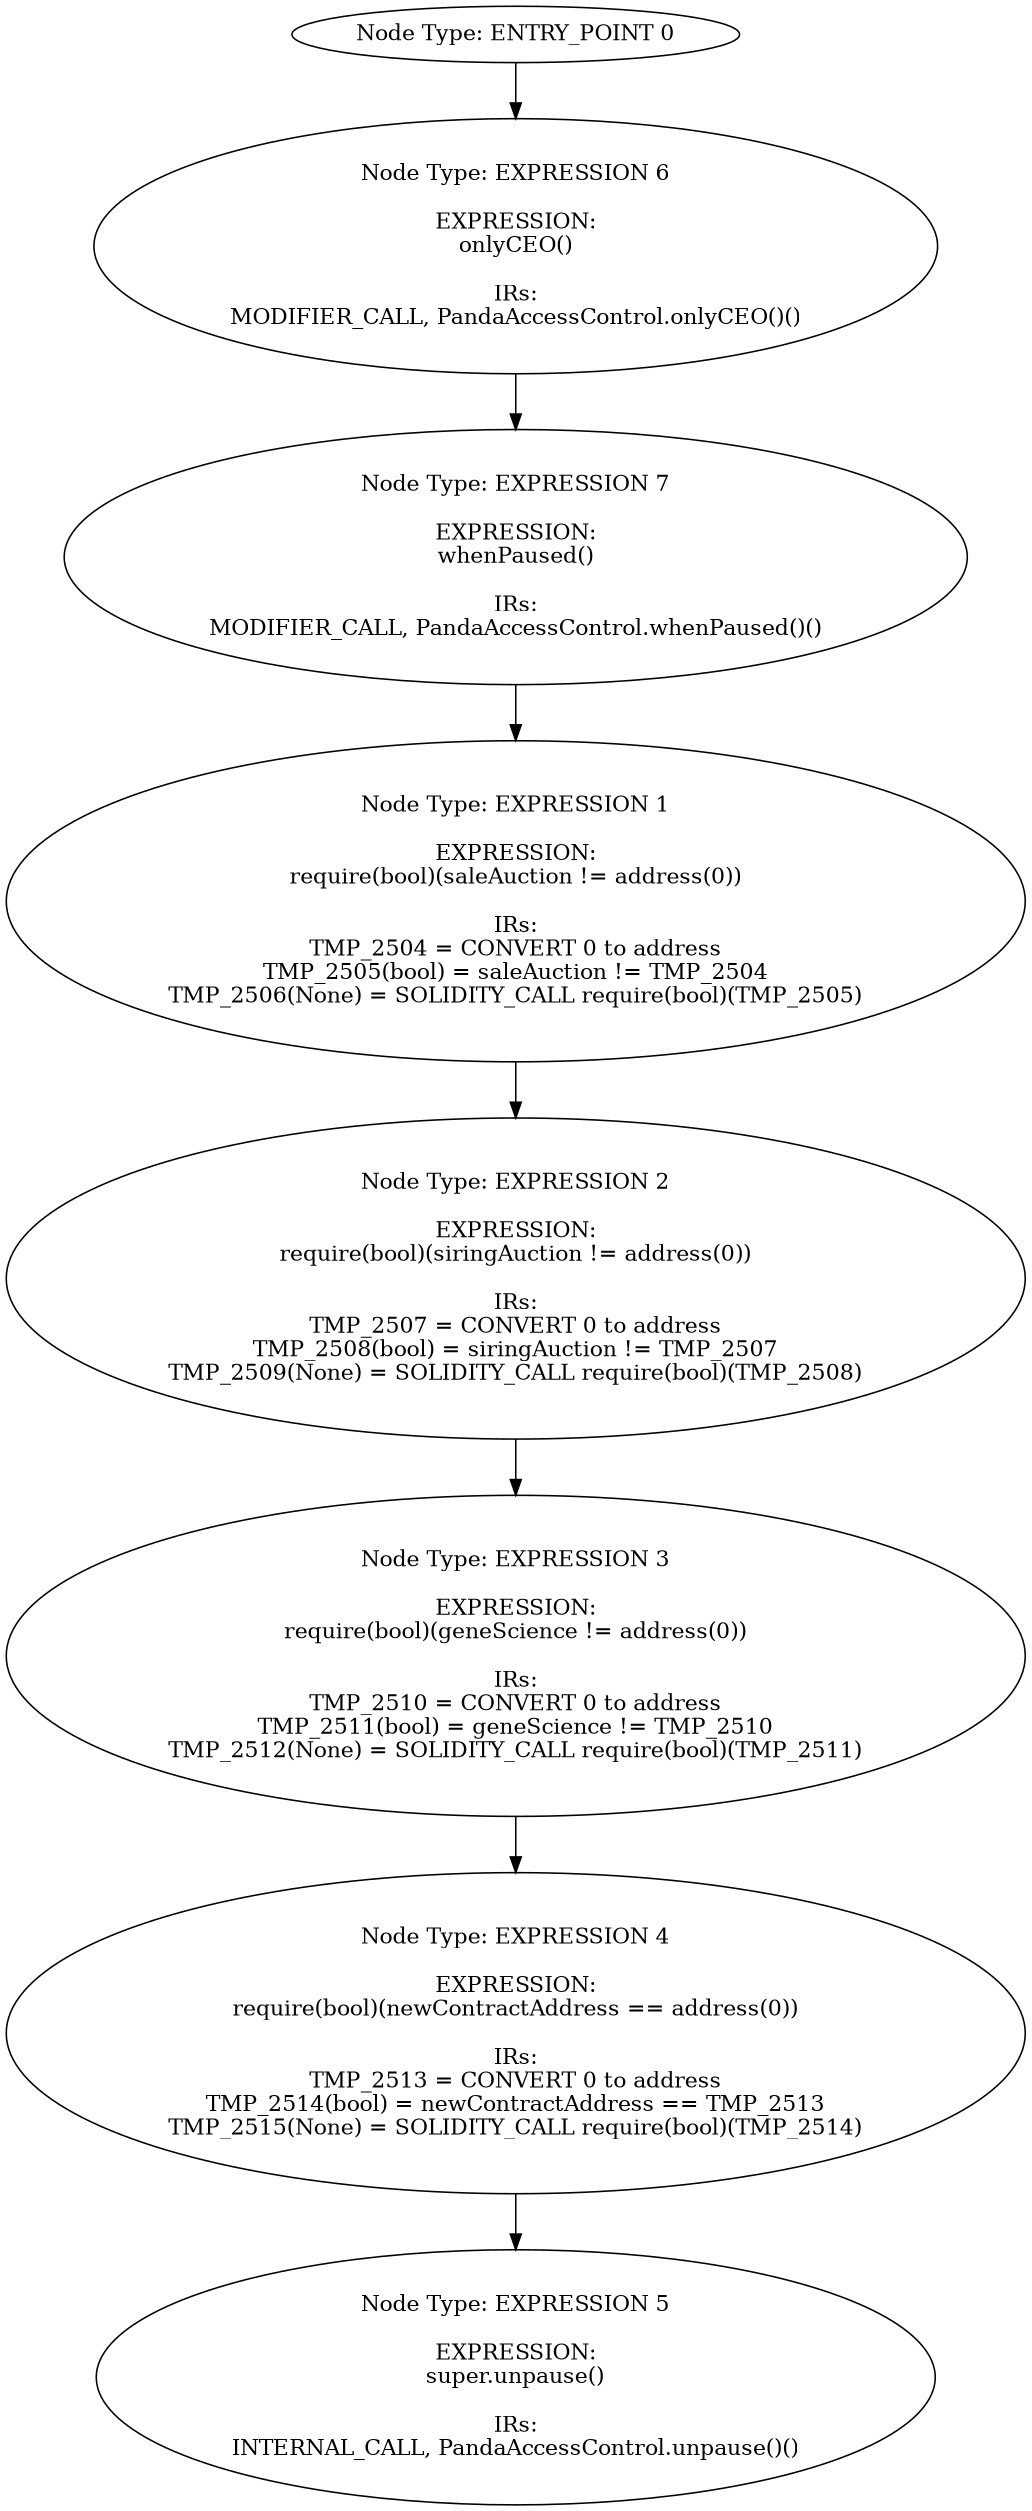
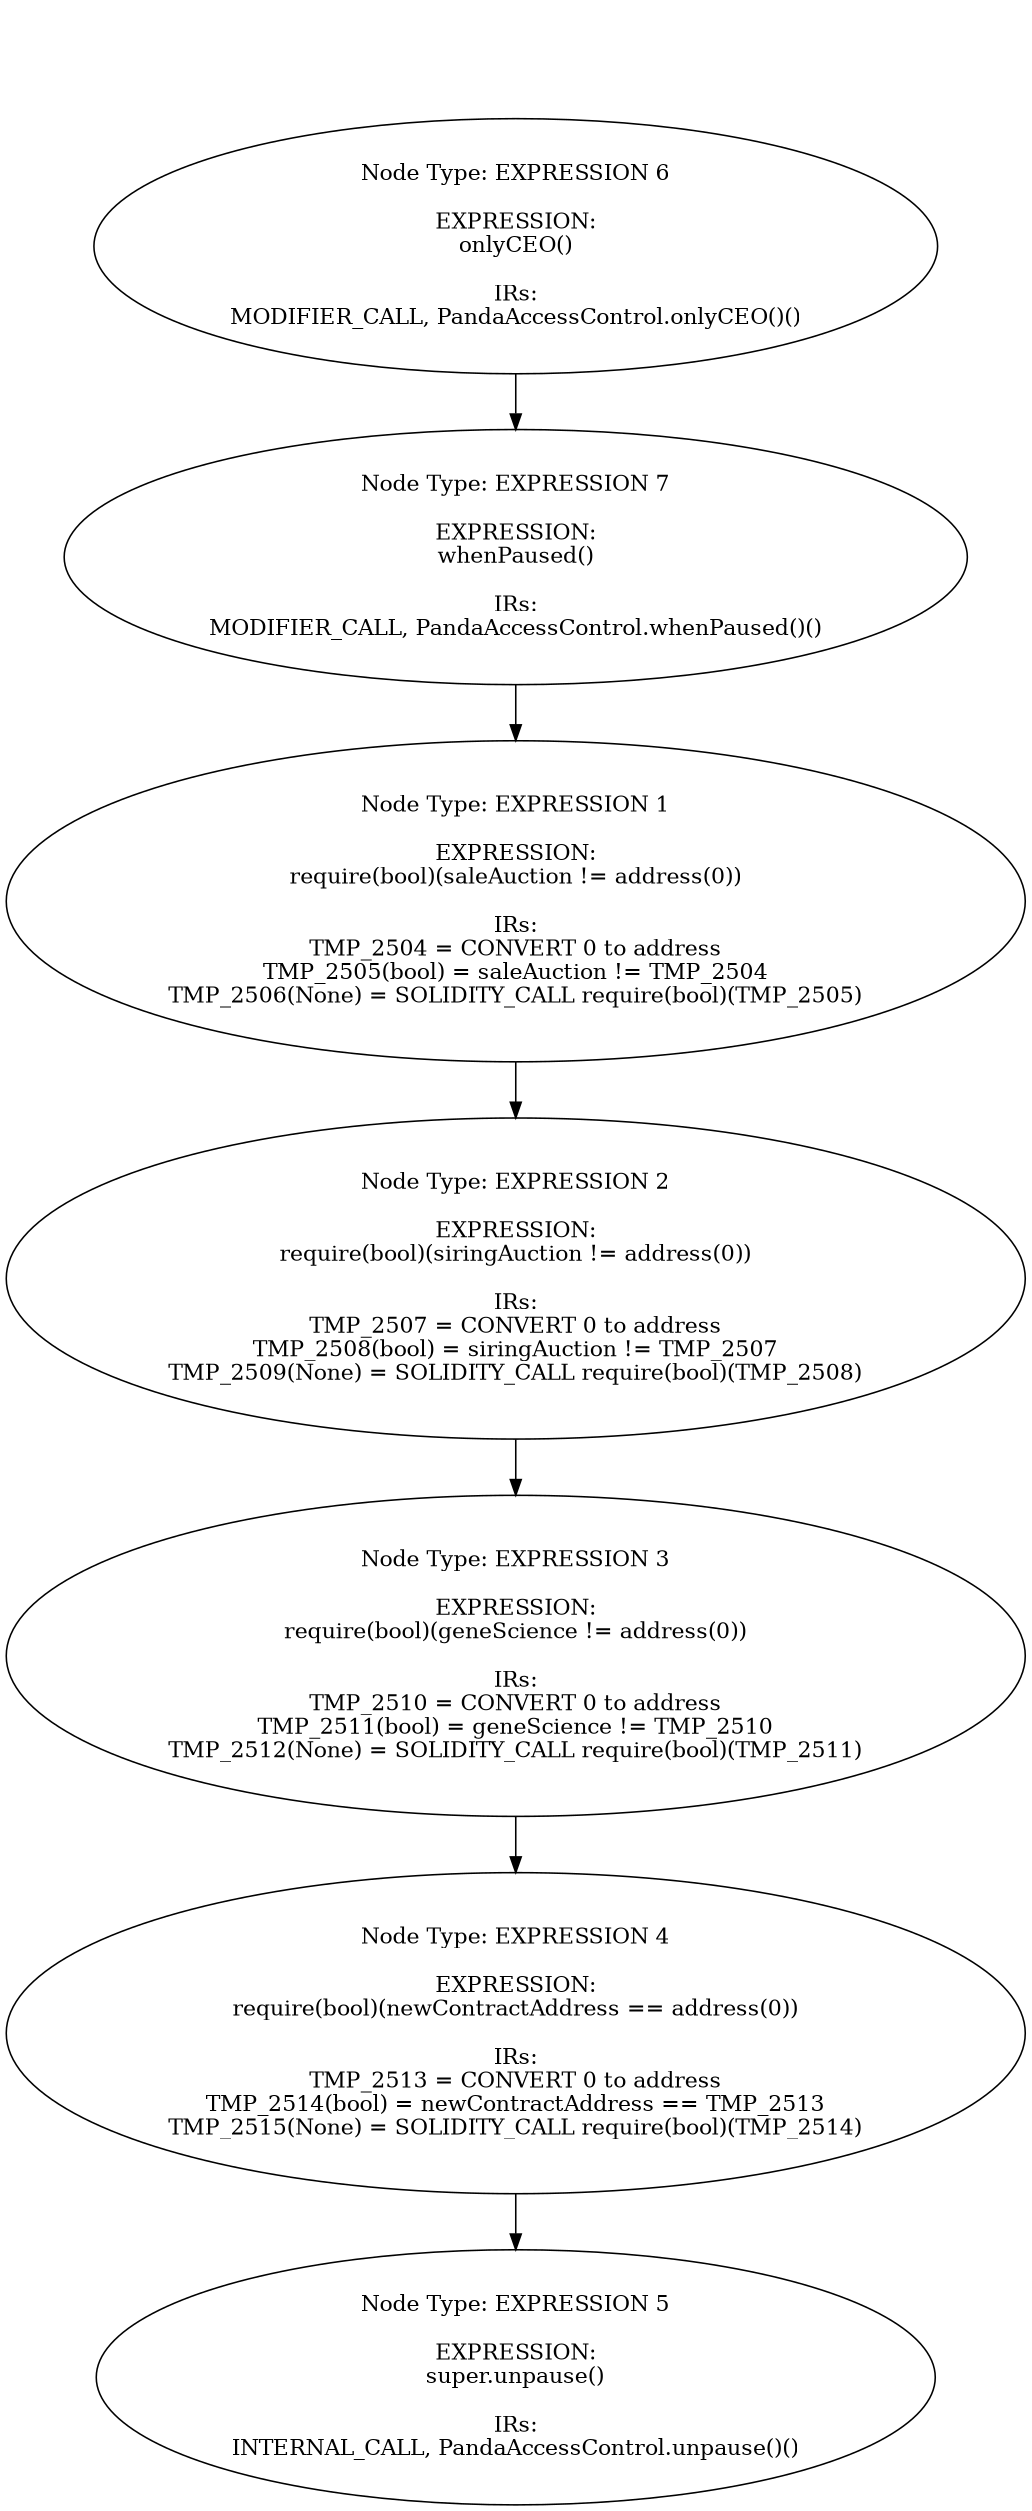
node "Node Type: ENTRY_POINT 0": removed
